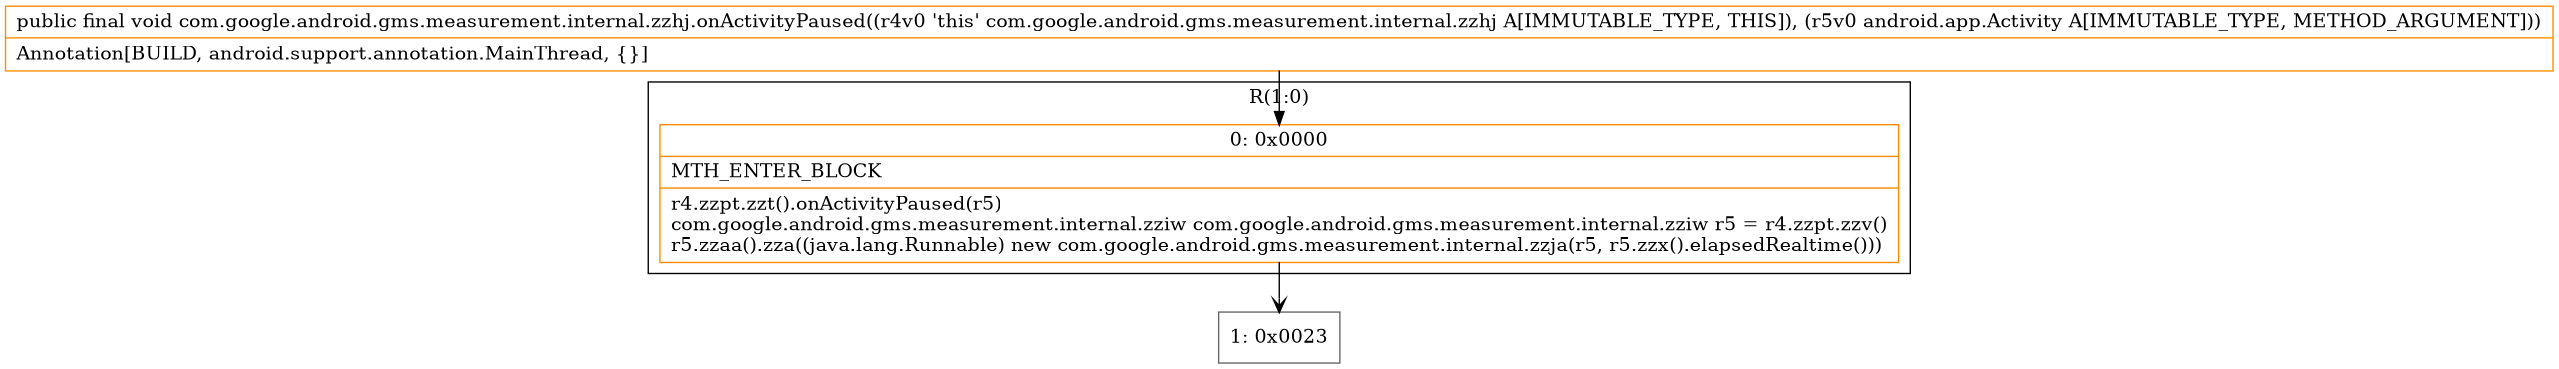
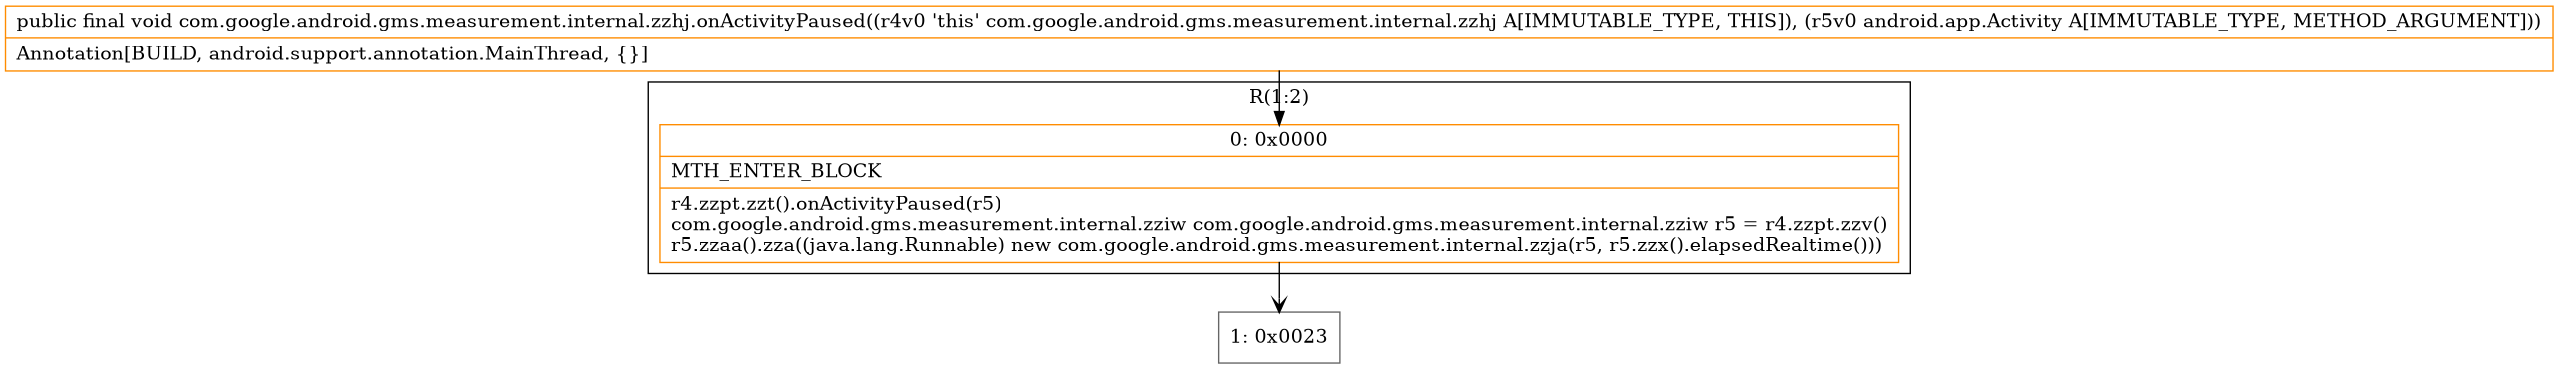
cluster "R(1:0)": label "R(1:0)" -> "R(1:2)"
